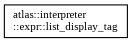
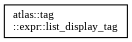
node "atlas::interpreter ::expr::list_display_tag": label "atlas::interpreter ::expr::list_display_tag" -> "atlas::tag ::expr::list_display_tag"
